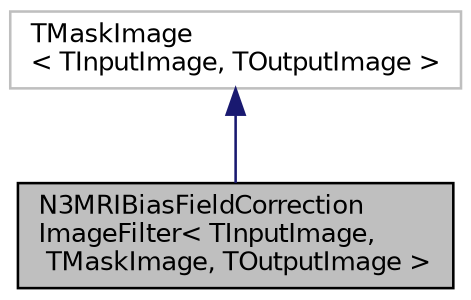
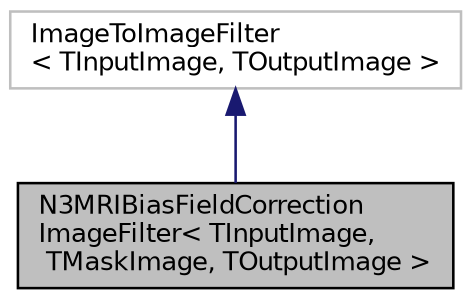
node "TMaskImage < TInputImage, TOutputImage >": label "TMaskImage < TInputImage, TOutputImage >" -> "ImageToImageFilter < TInputImage, TOutputImage >"
